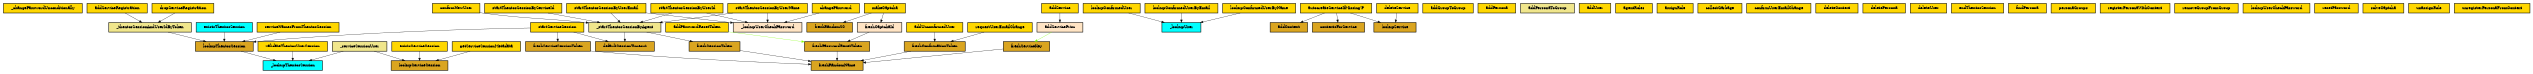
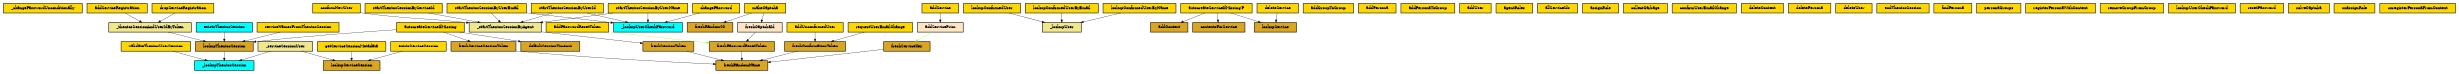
node "addPersonaToGroup": fillcolor khaki -> gold
node "allServiceIds": added
node "startServiceSession": label "startServiceSession" -> "autocreateServiceIfMissing"
node "_lookupUserCheckPassword": fillcolor bisque -> cyan
node "_lookupUser": fillcolor cyan -> khaki
edge "_startThentosSessionByAgent" -> "defaultSessionTimeout": removed
